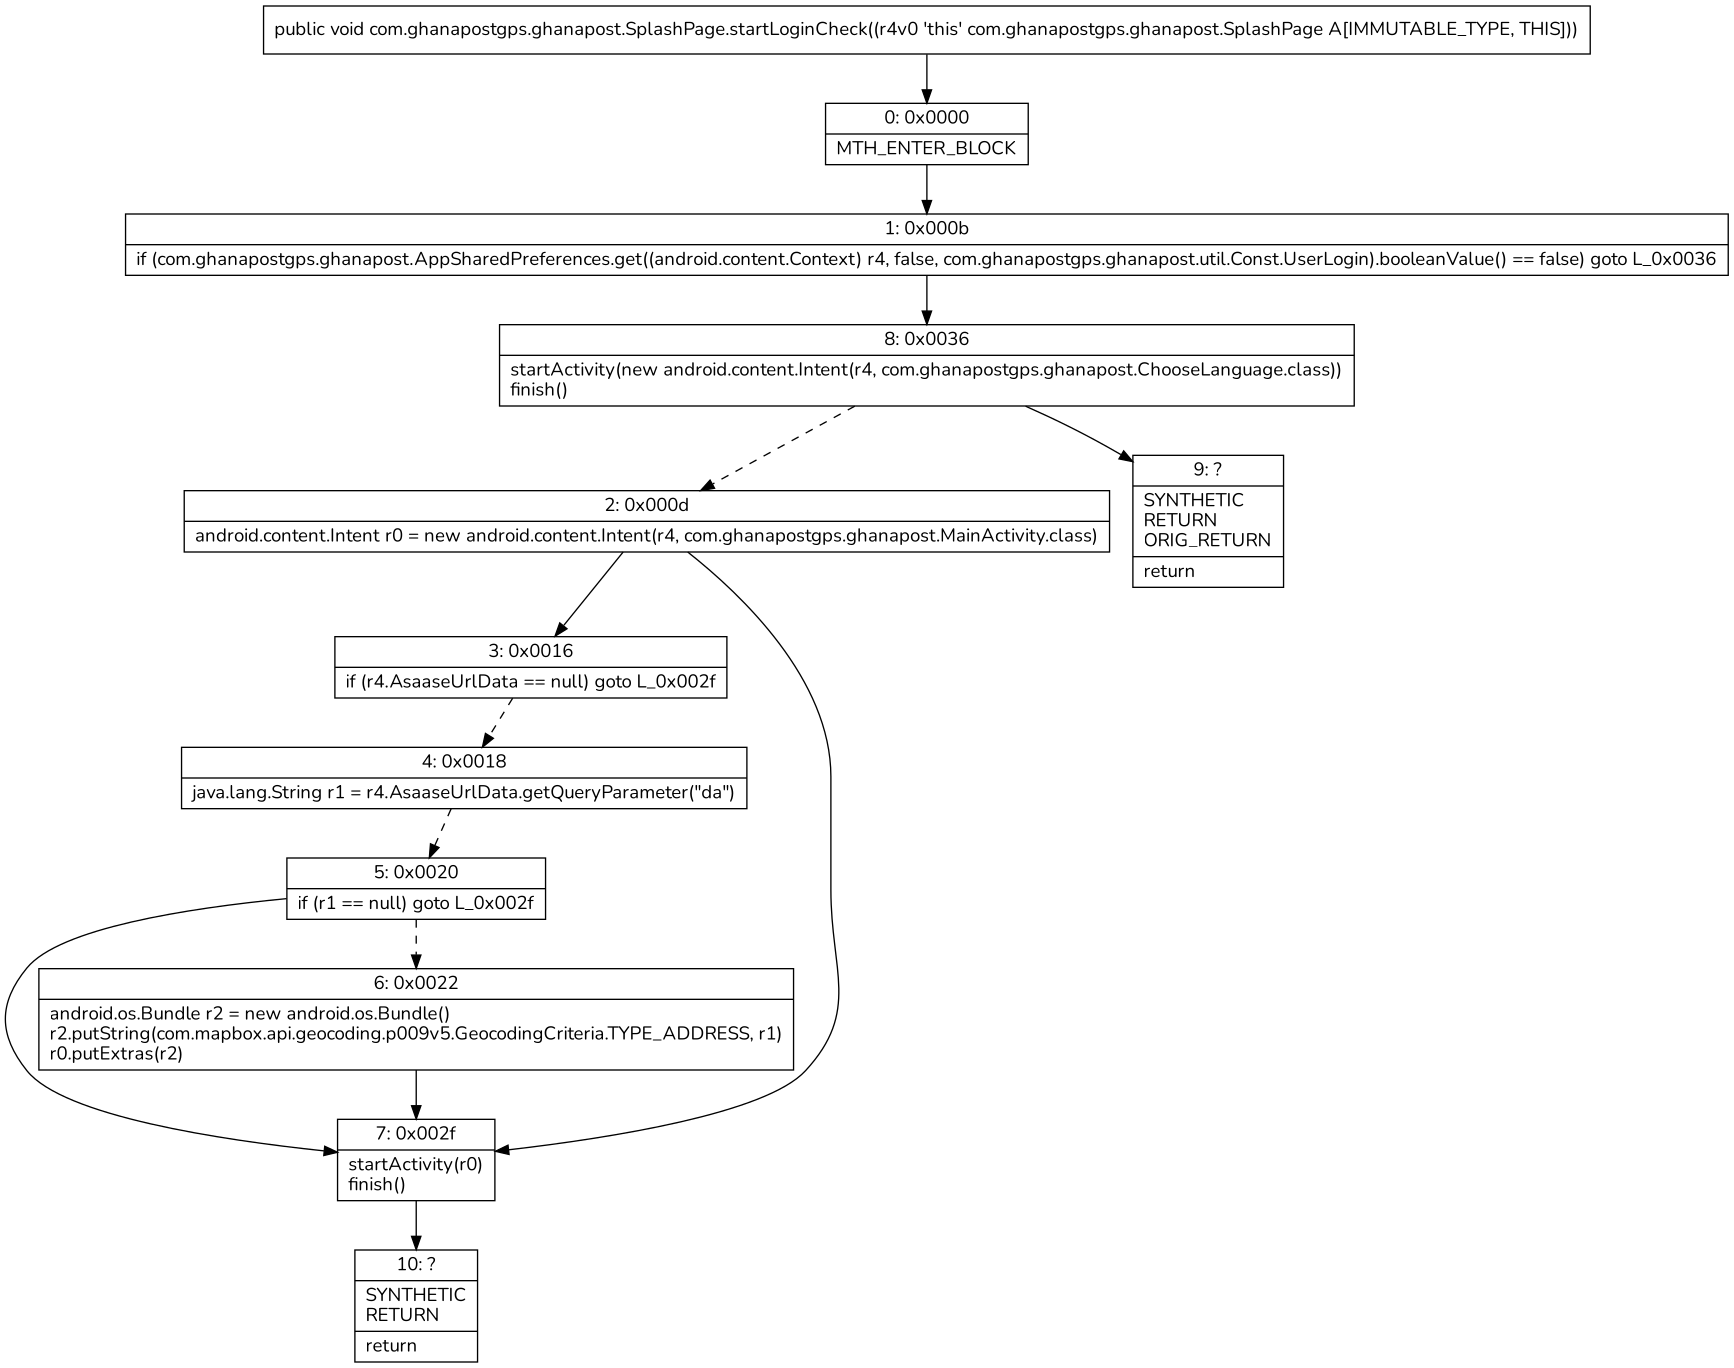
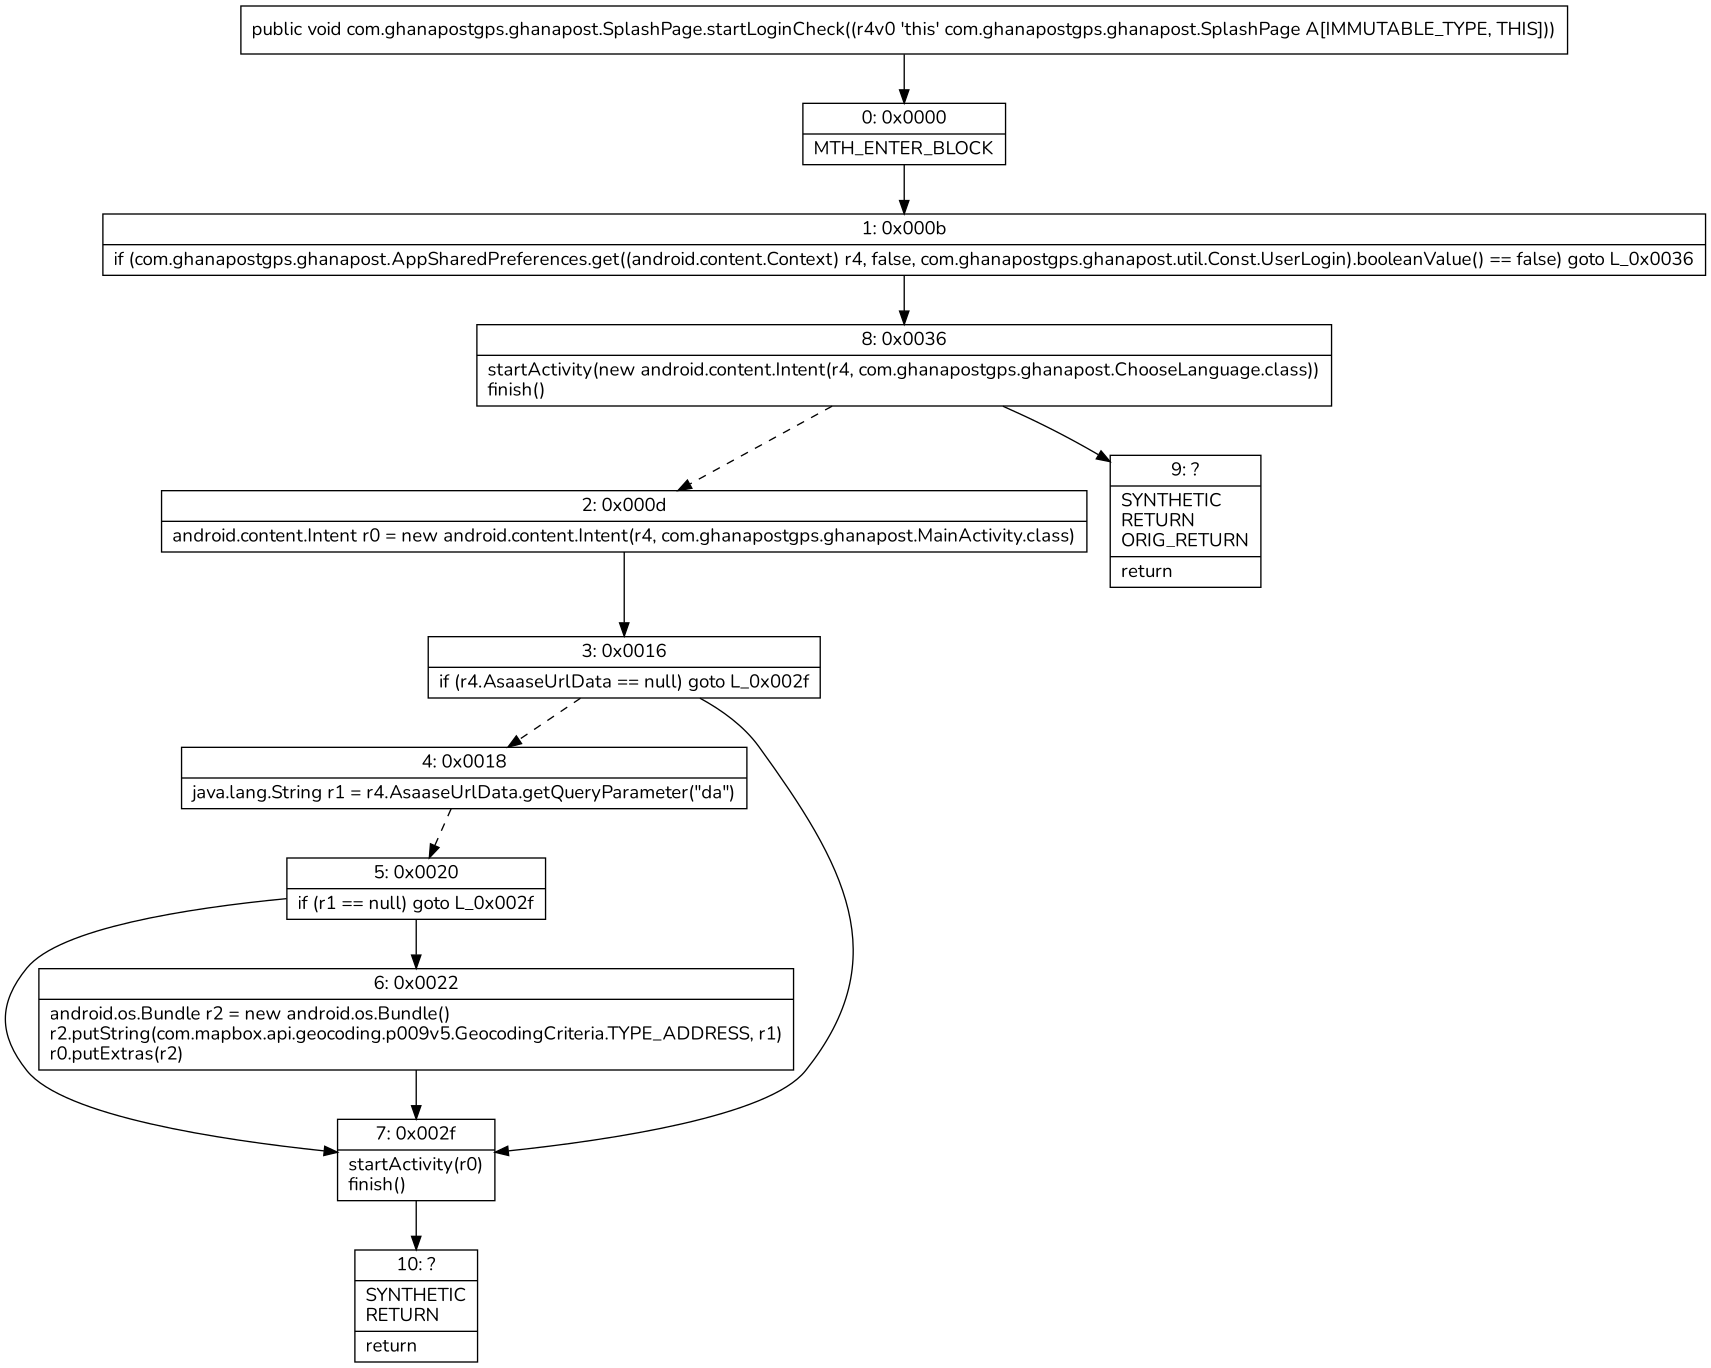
edge "5: 0x0020" -> "6: 0x0022": style dashed -> solid
edge "2: 0x000d" -> "7: 0x002f": now "3: 0x0016" -> "7: 0x002f"
